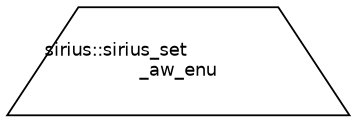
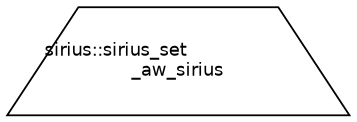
node "sirius::sirius_set _aw_enu": label "sirius::sirius_set _aw_enu" -> "sirius::sirius_set _aw_sirius"
